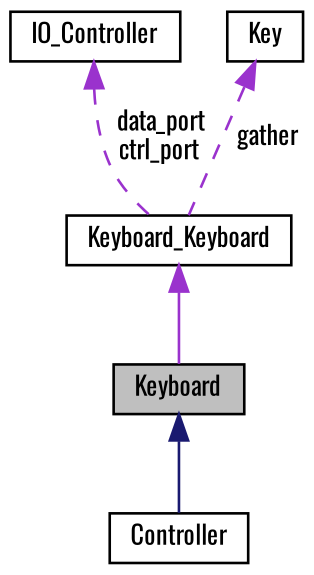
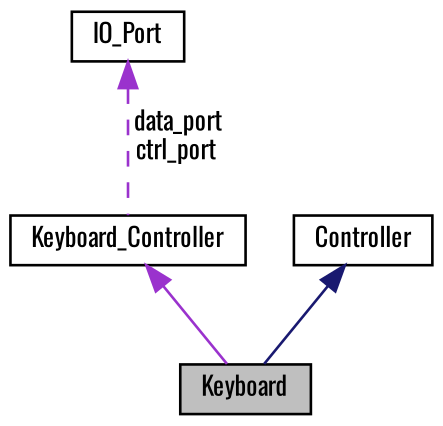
node "IO_Controller": label "IO_Controller" -> "IO_Port"
node "Key": removed
node "Keyboard_Keyboard": label "Keyboard_Keyboard" -> "Keyboard_Controller"
edge "Controller" -> "Keyboard": reversed
